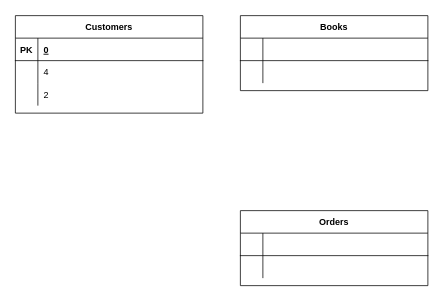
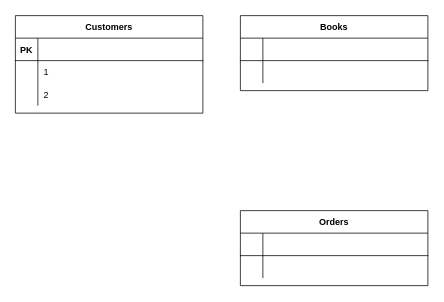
node "0": removed
node "4": label "4" -> "1"
